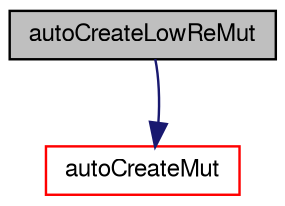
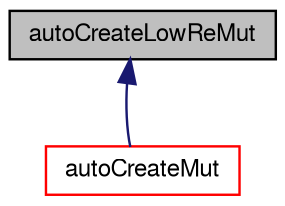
edge "autoCreateLowReMut" -> "autoCreateMut": reversed
